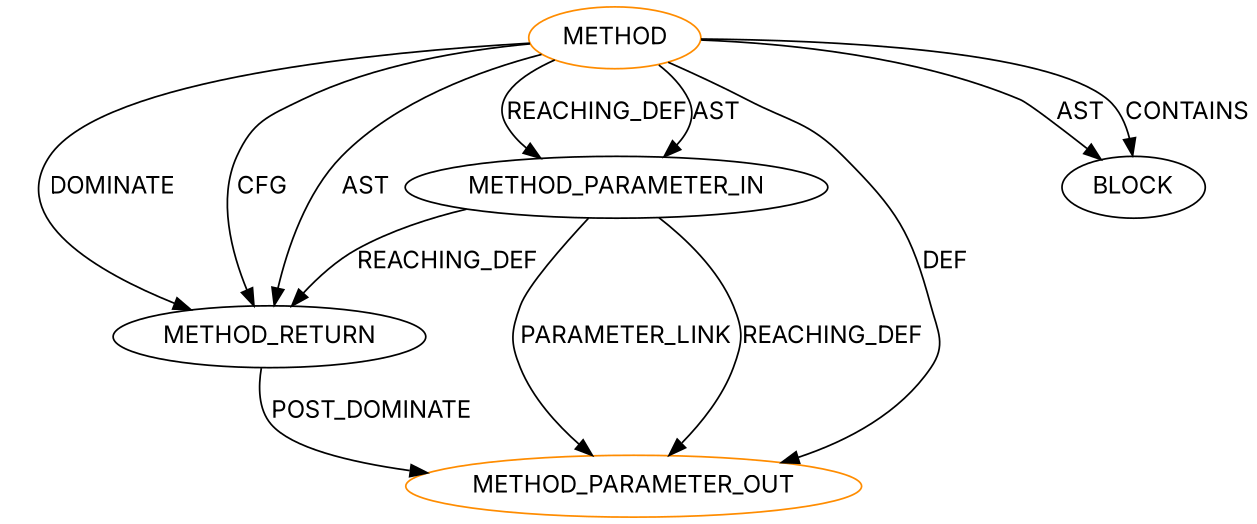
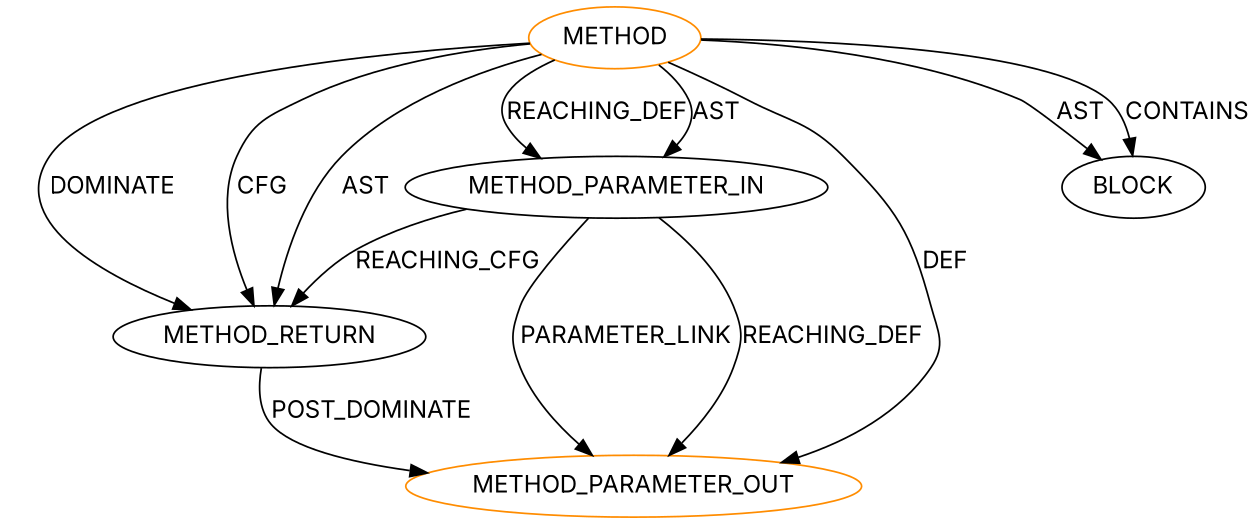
edge "METHOD_PARAMETER_IN" -> "METHOD_RETURN": label "REACHING_DEF" -> "REACHING_CFG"
